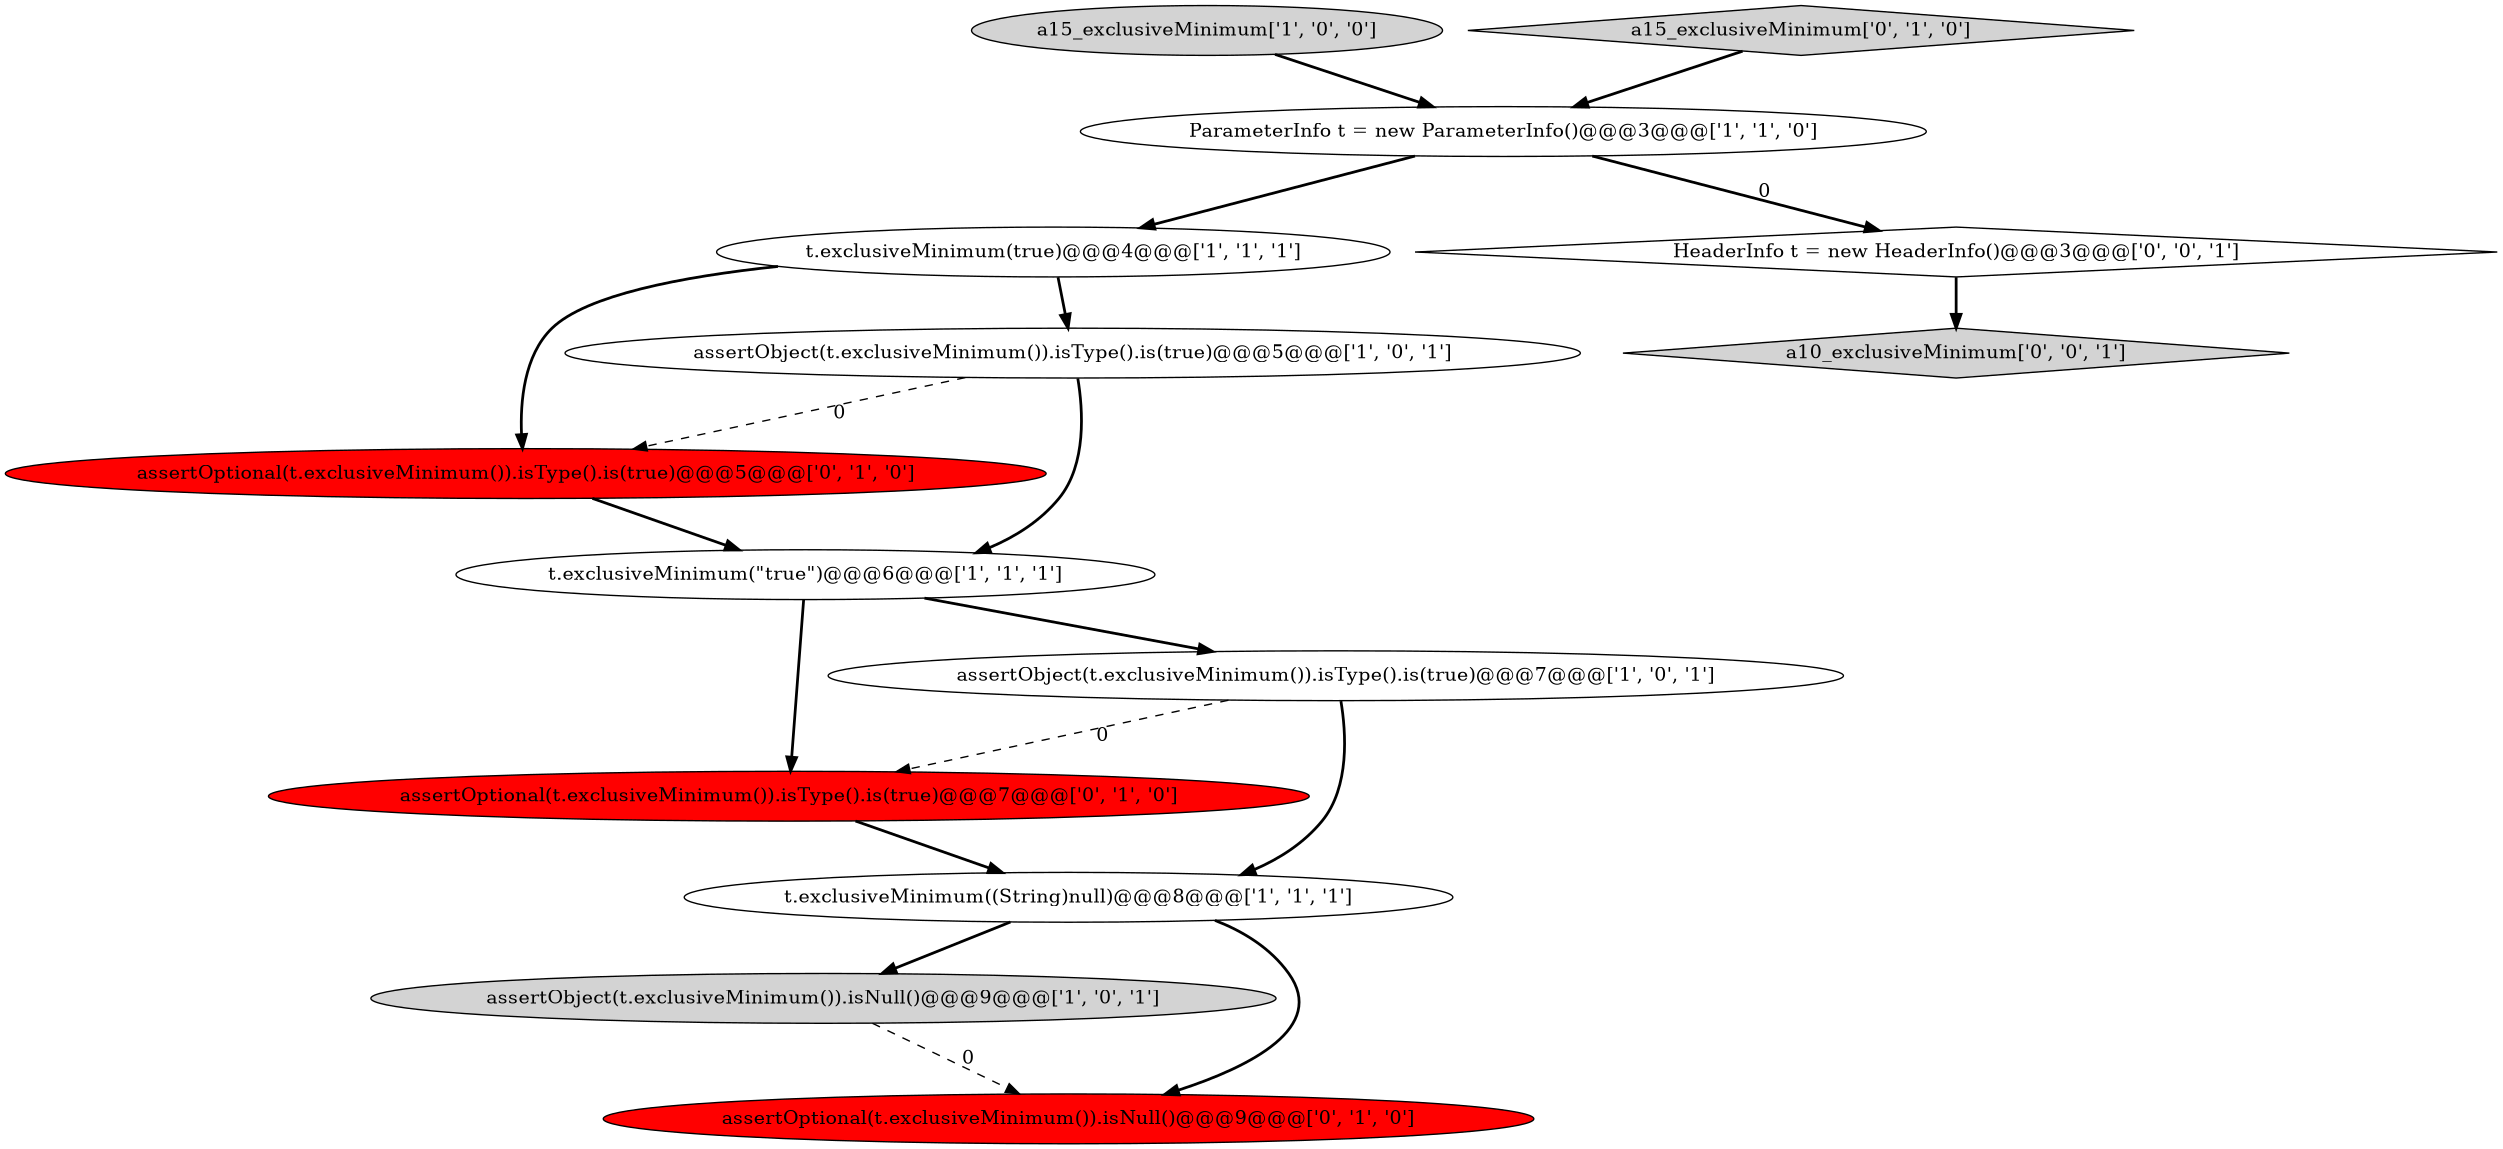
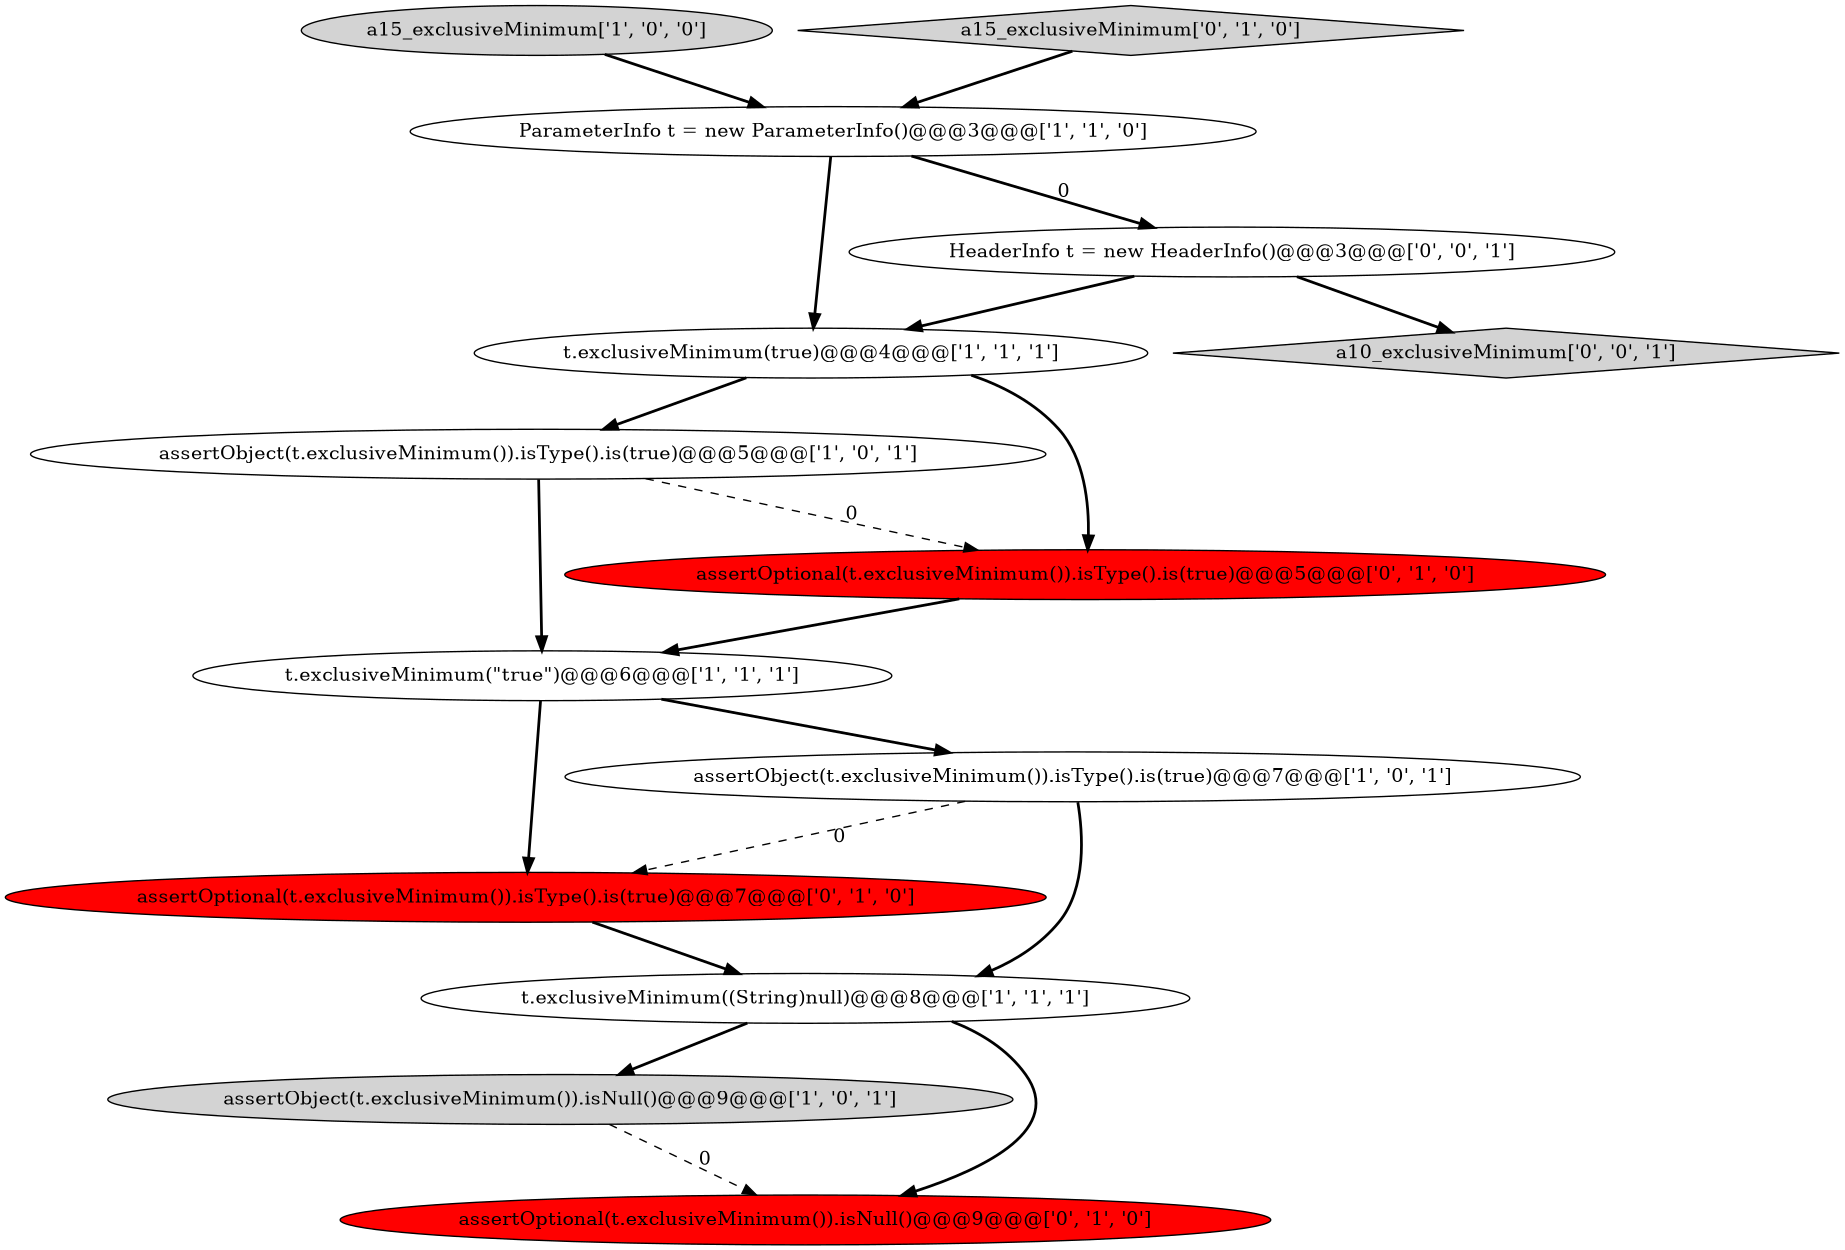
node "HeaderInfo t = new HeaderInfo()@@@3@@@['0', '0', '1']": shape diamond -> ellipse
edge "HeaderInfo t = new HeaderInfo()@@@3@@@['0', '0', '1']" -> "t.exclusiveMinimum(true)@@@4@@@['1', '1', '1']": added
